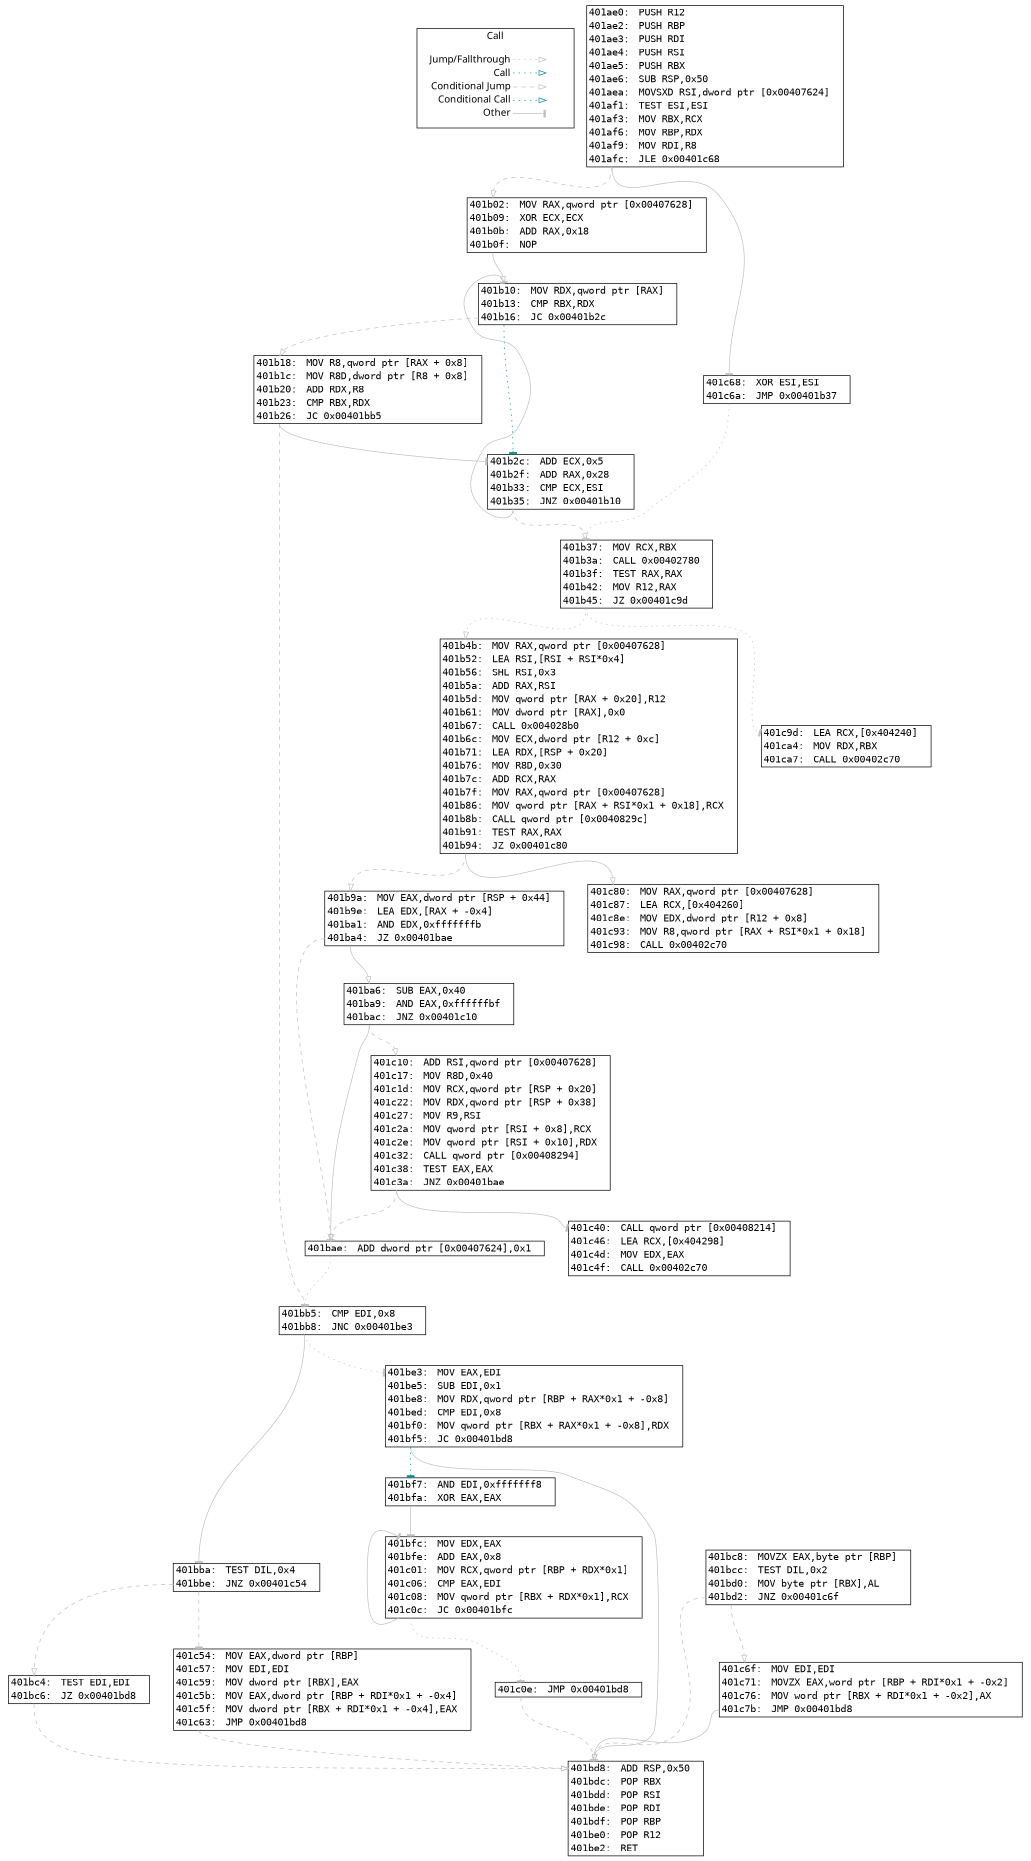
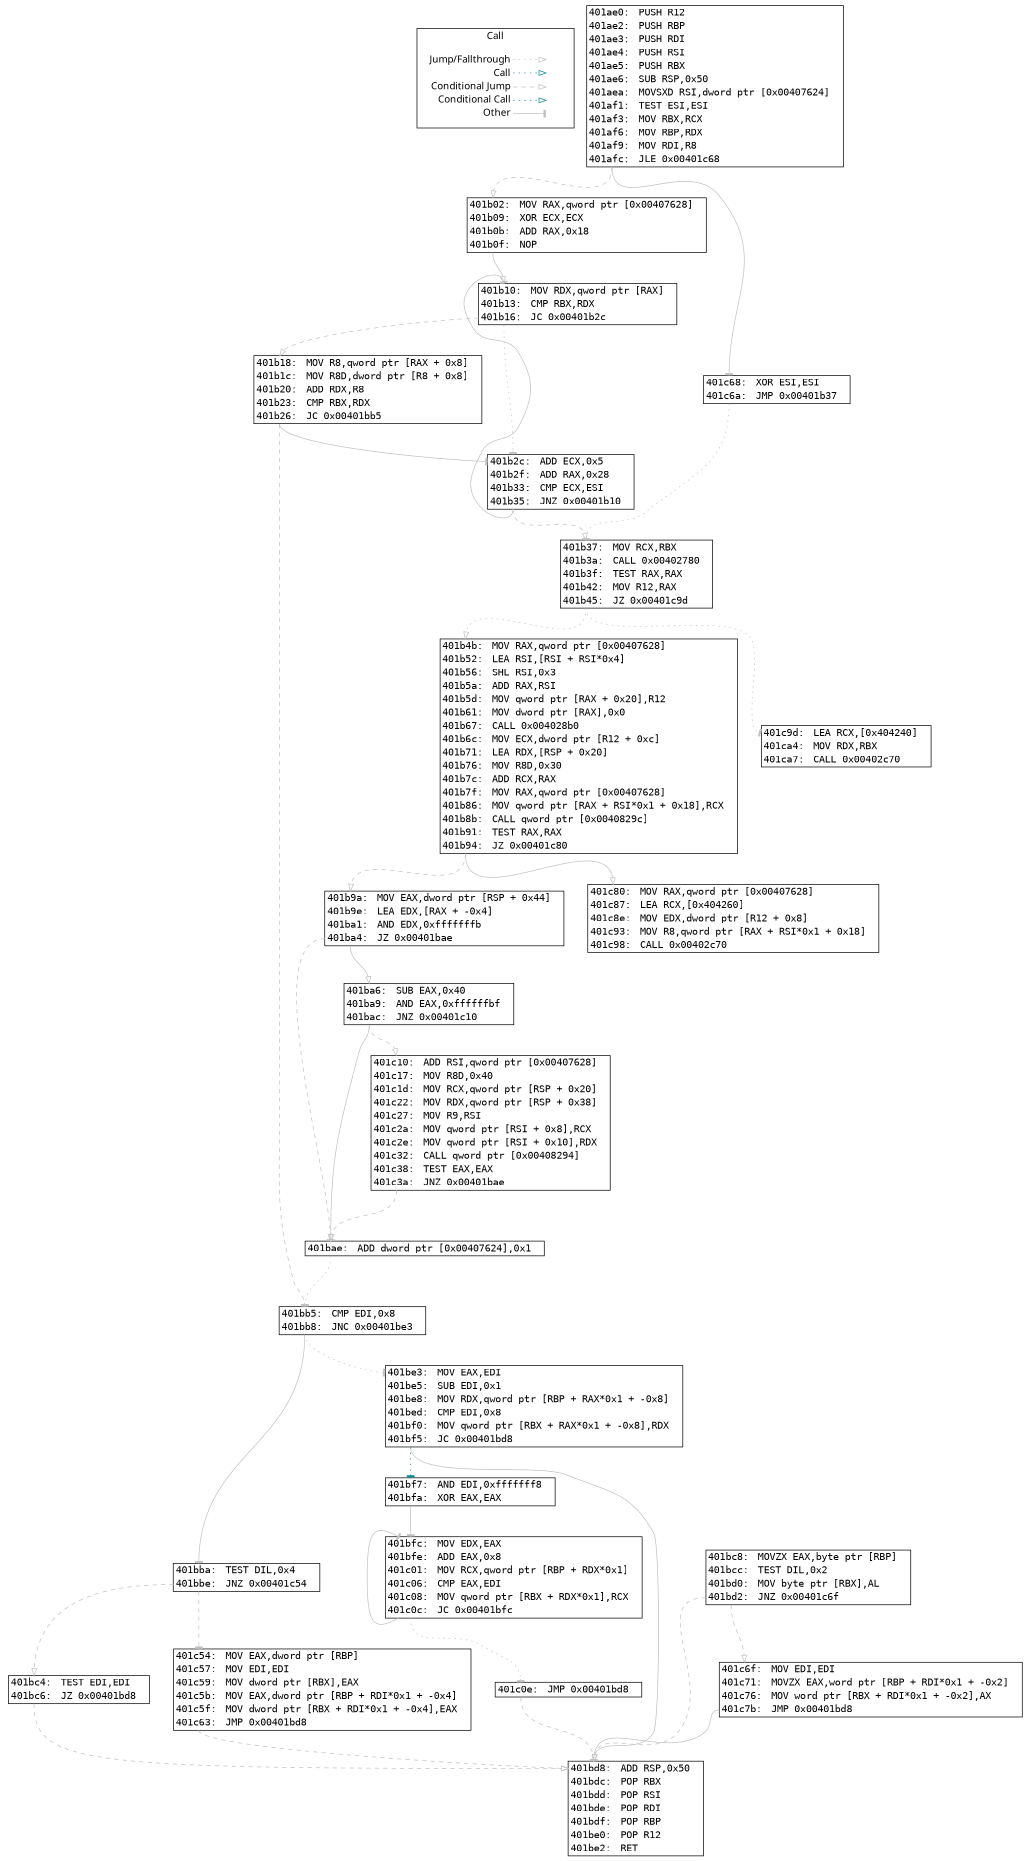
edge "401b10:" -> "401b2c:": color cyan4 -> gray
node "401c40:": removed
